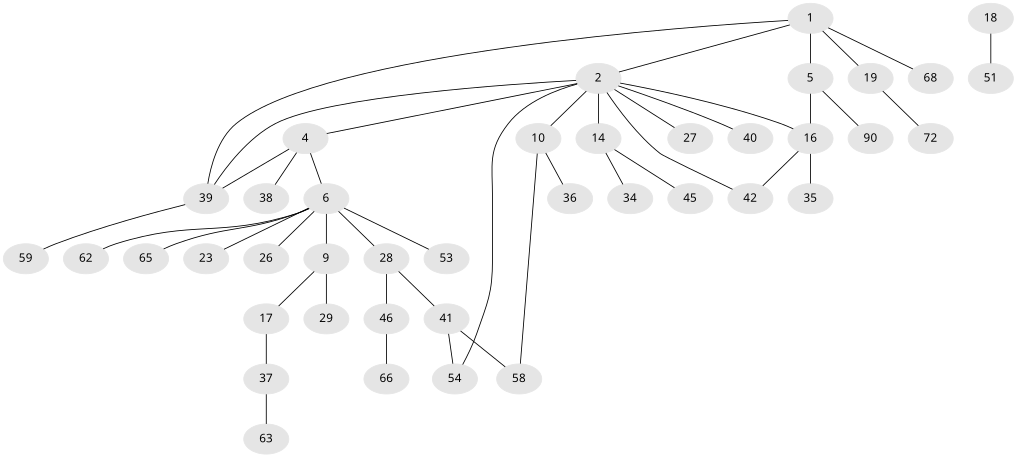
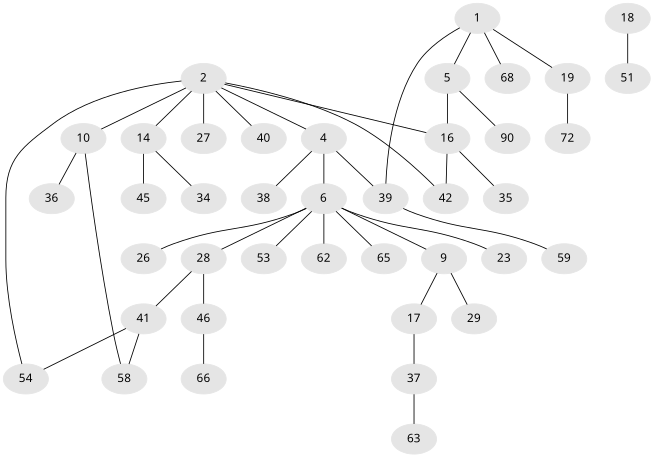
edge "1" -- "2": removed
edge "2" -- "39": removed
